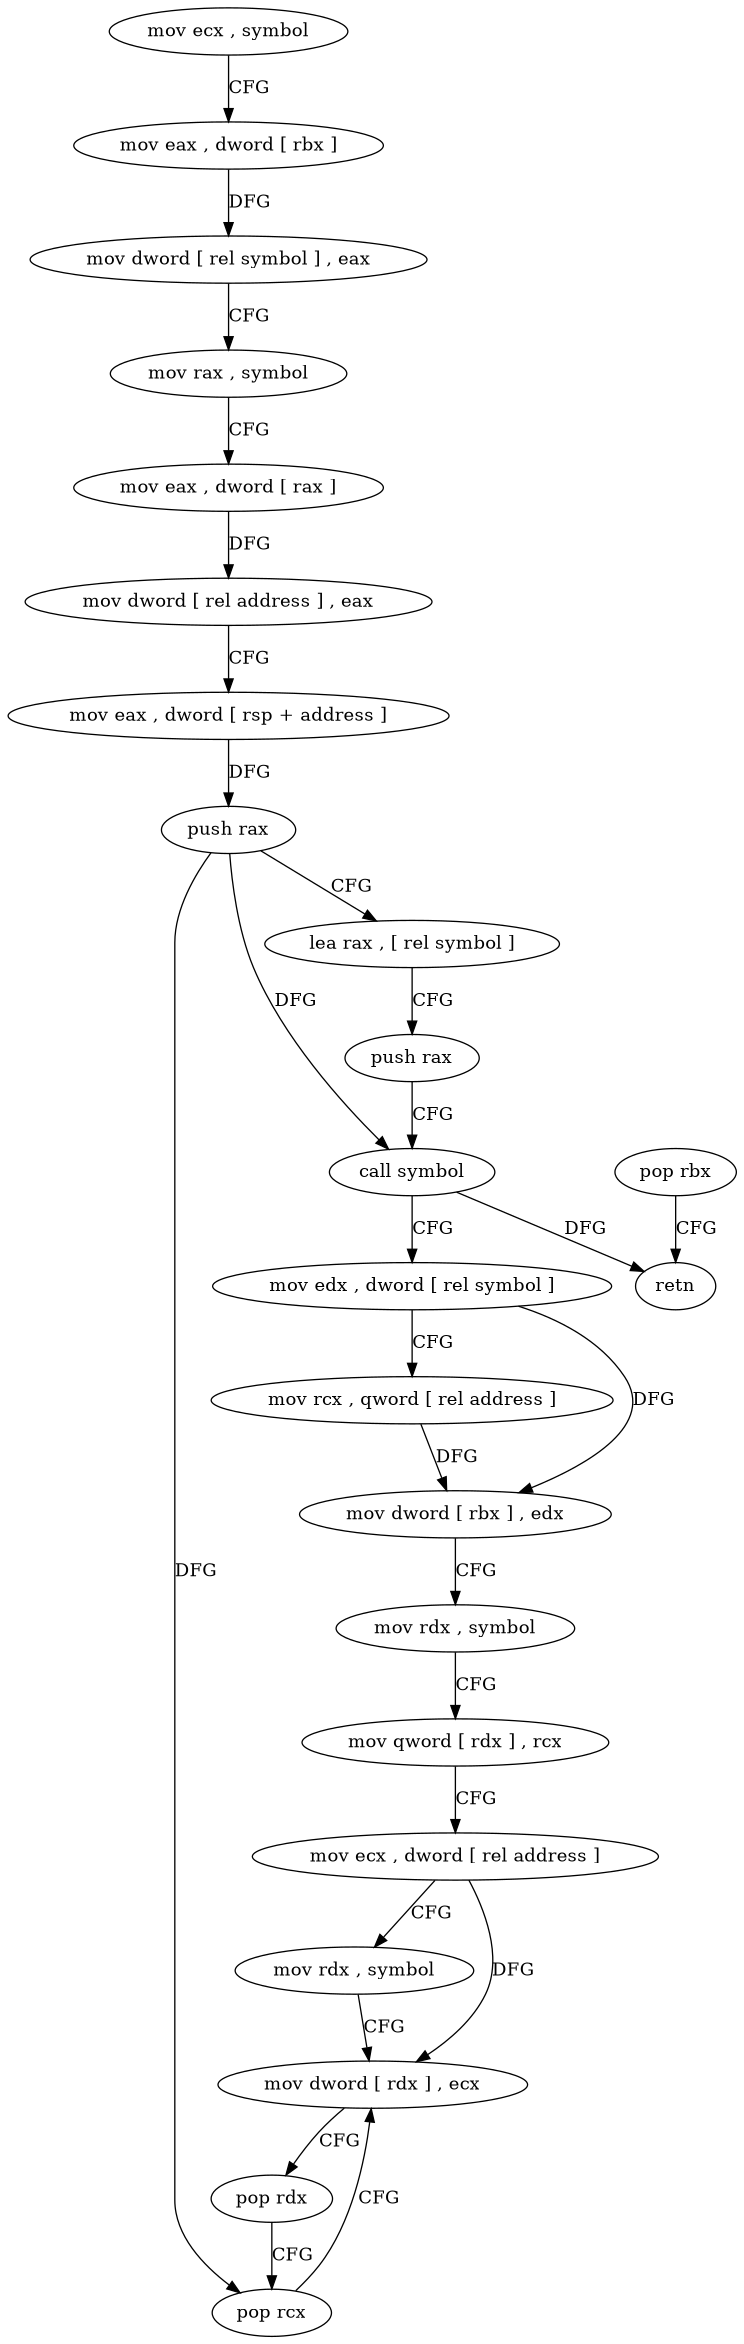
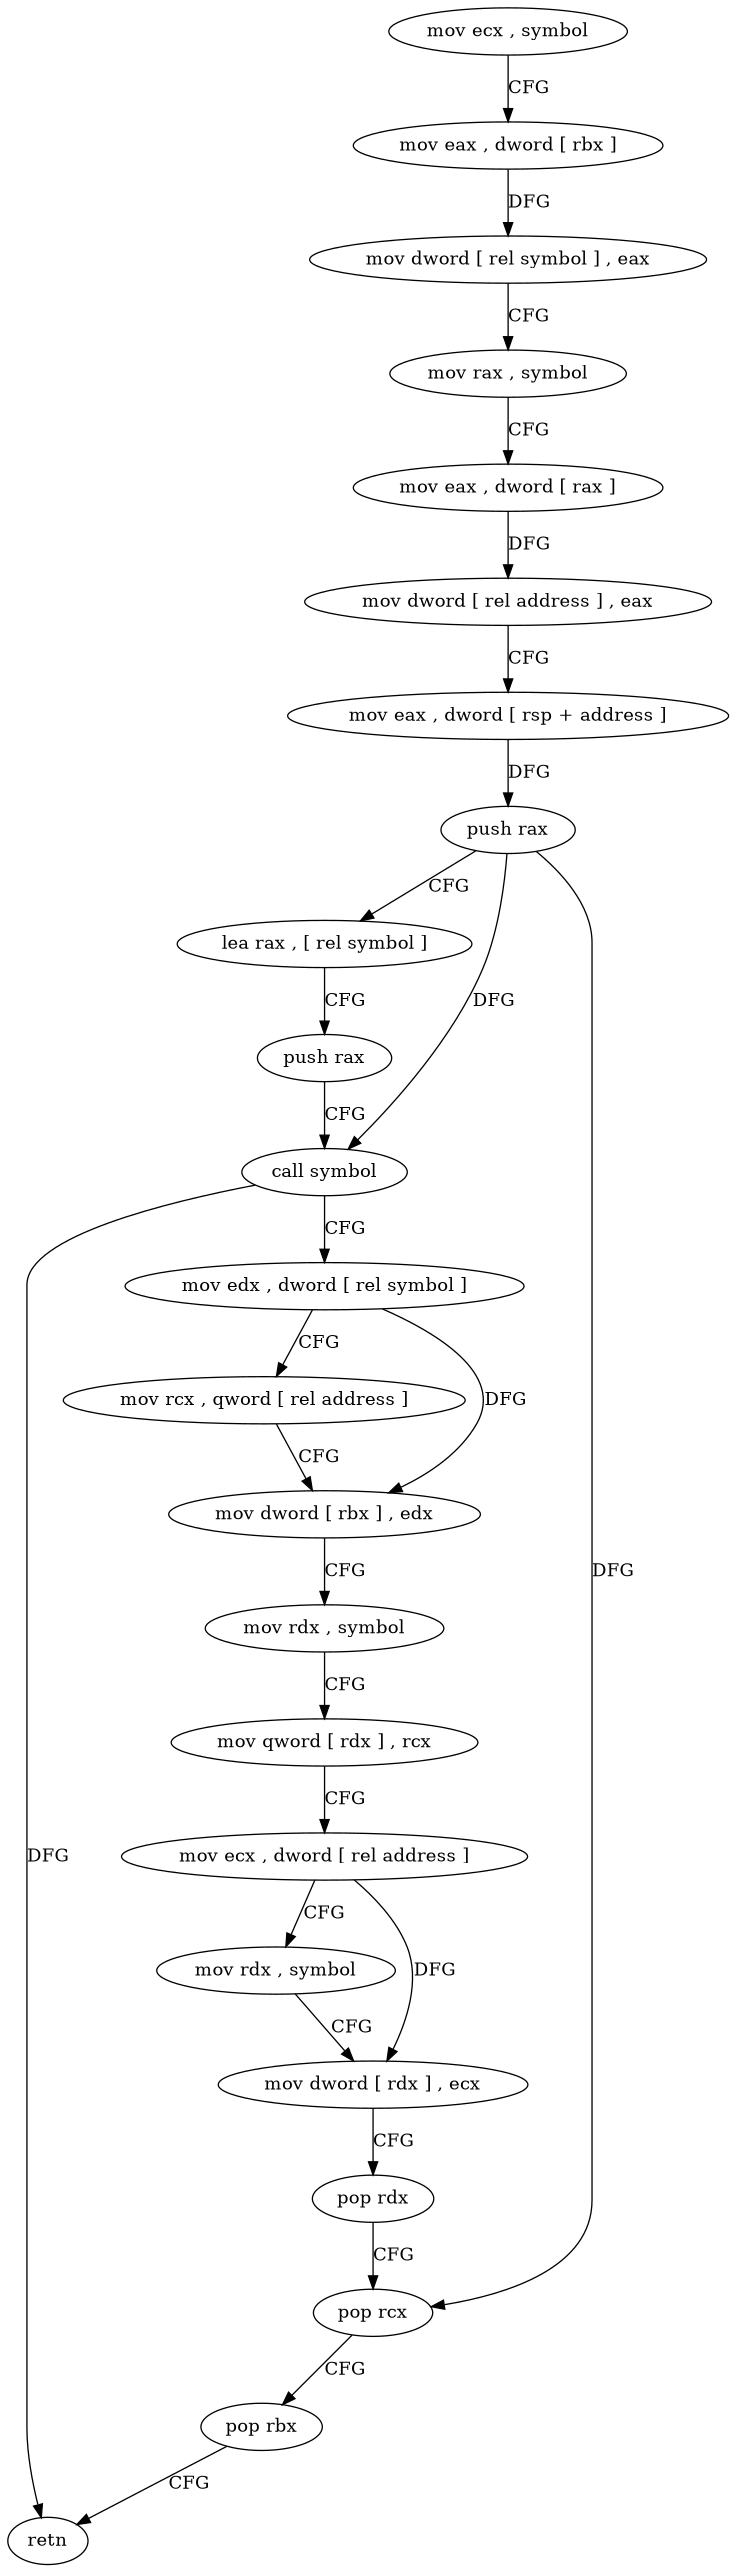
edge "mov rcx , qword [ rel address ]" -> "mov dword [ rbx ] , edx": label "DFG" -> "CFG"
edge "pop rcx" -> "mov dword [ rdx ] , ecx": now "pop rcx" -> "pop rbx"
